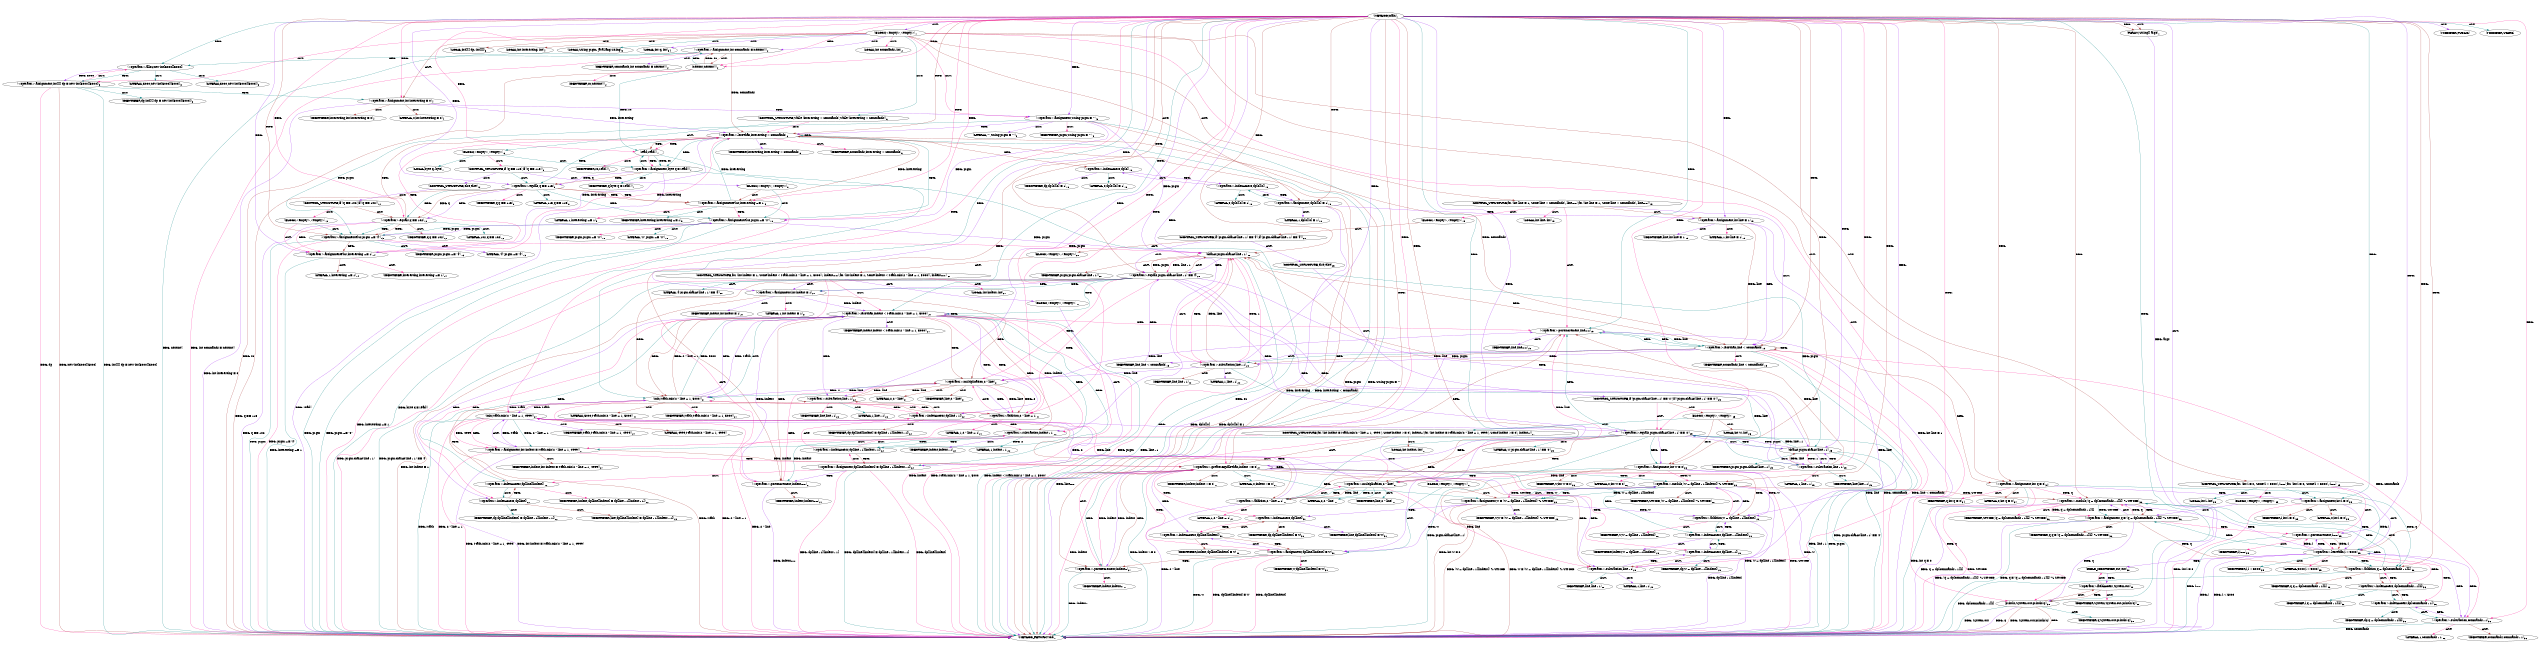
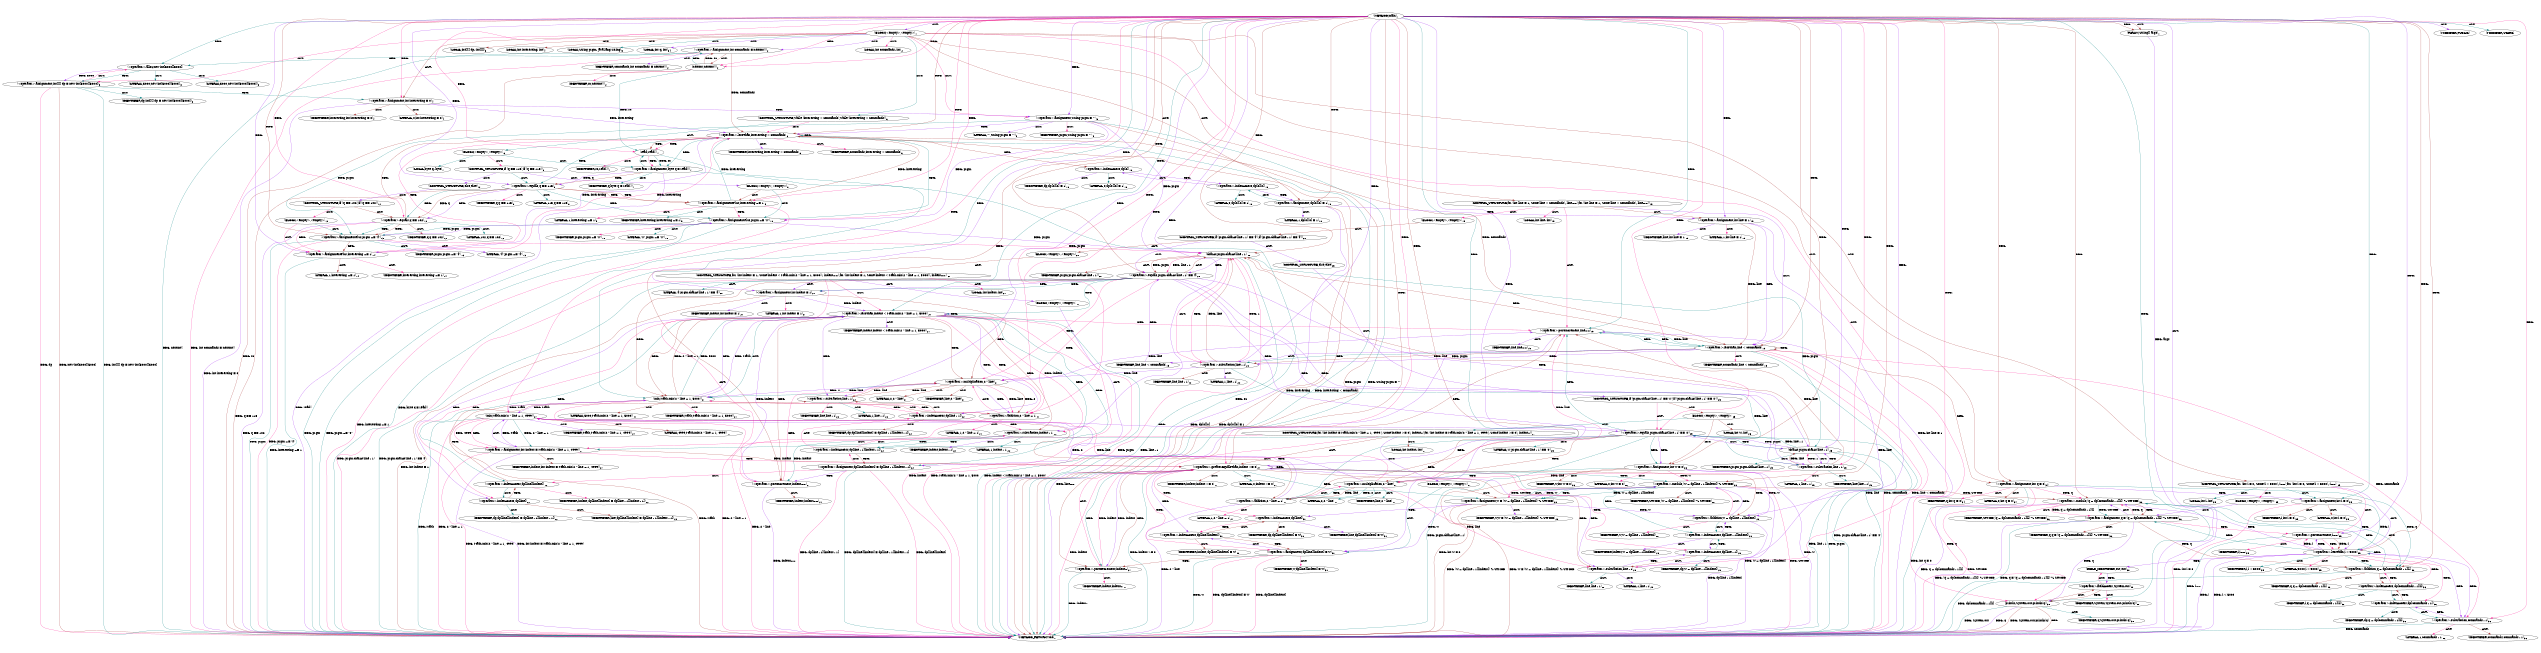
edge "(<operator>.subtraction,indent - 1)" -> "(LITERAL,1,indent - 1)": label "DDG: 2" -> "AST: "
